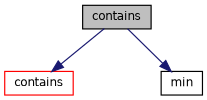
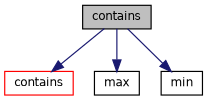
node "max": added
